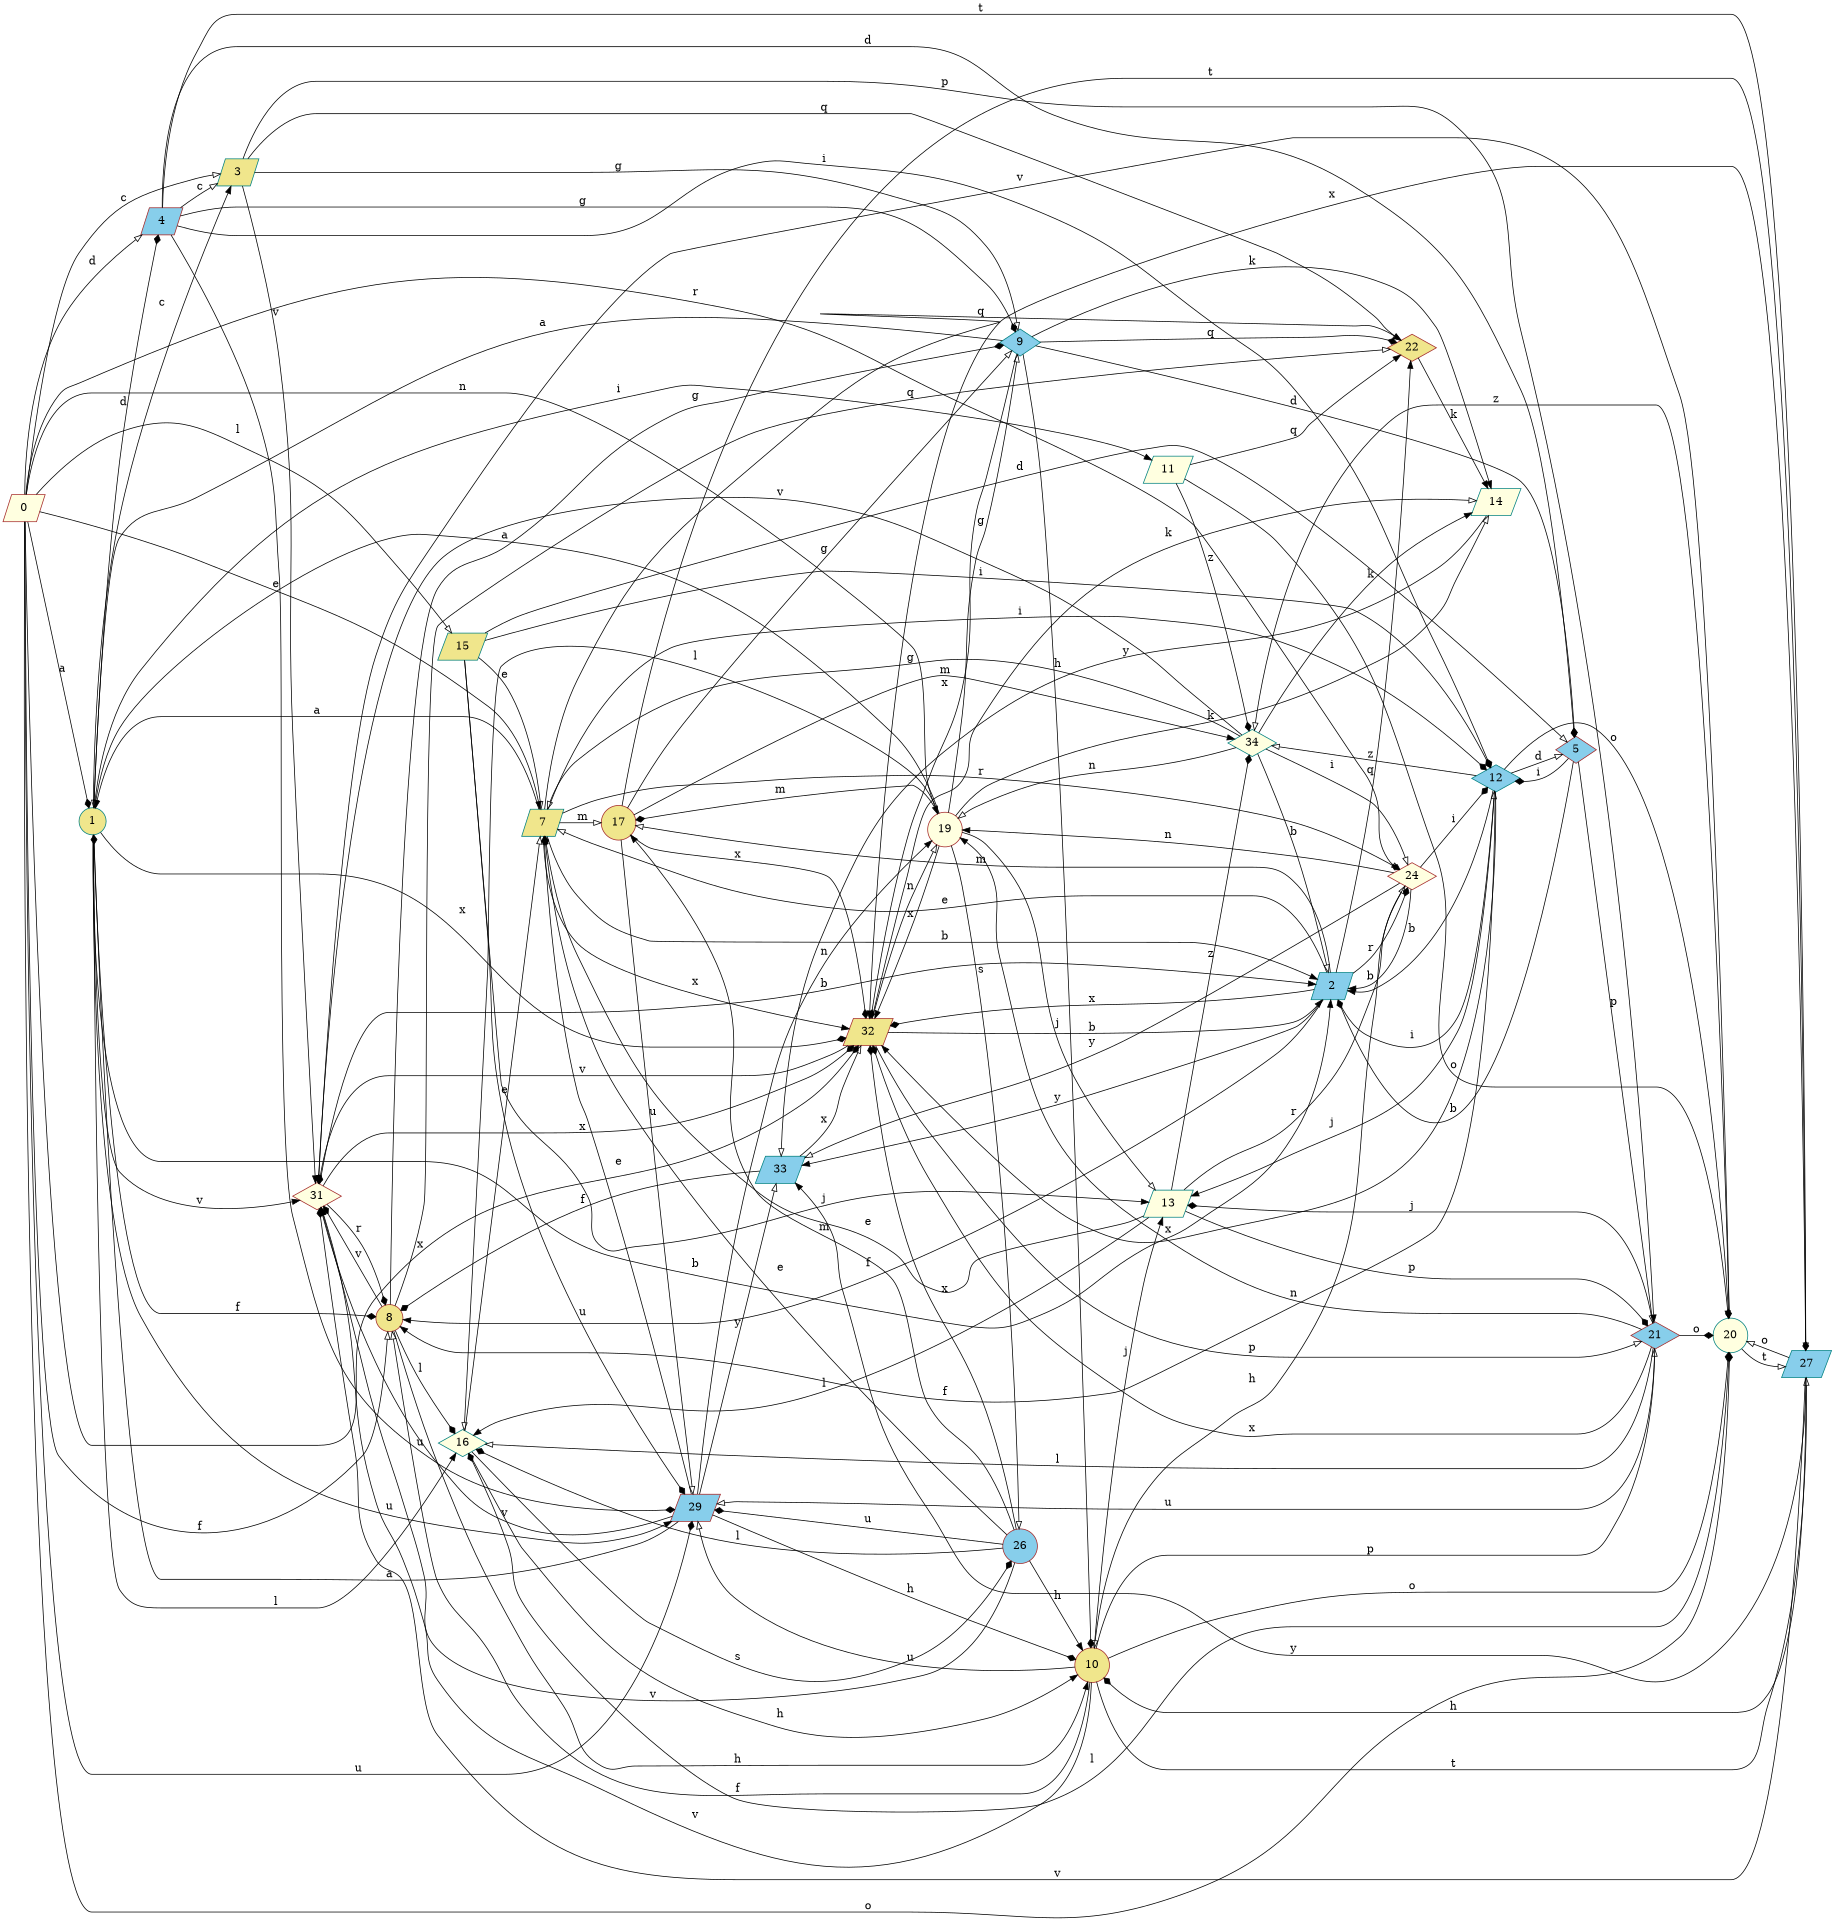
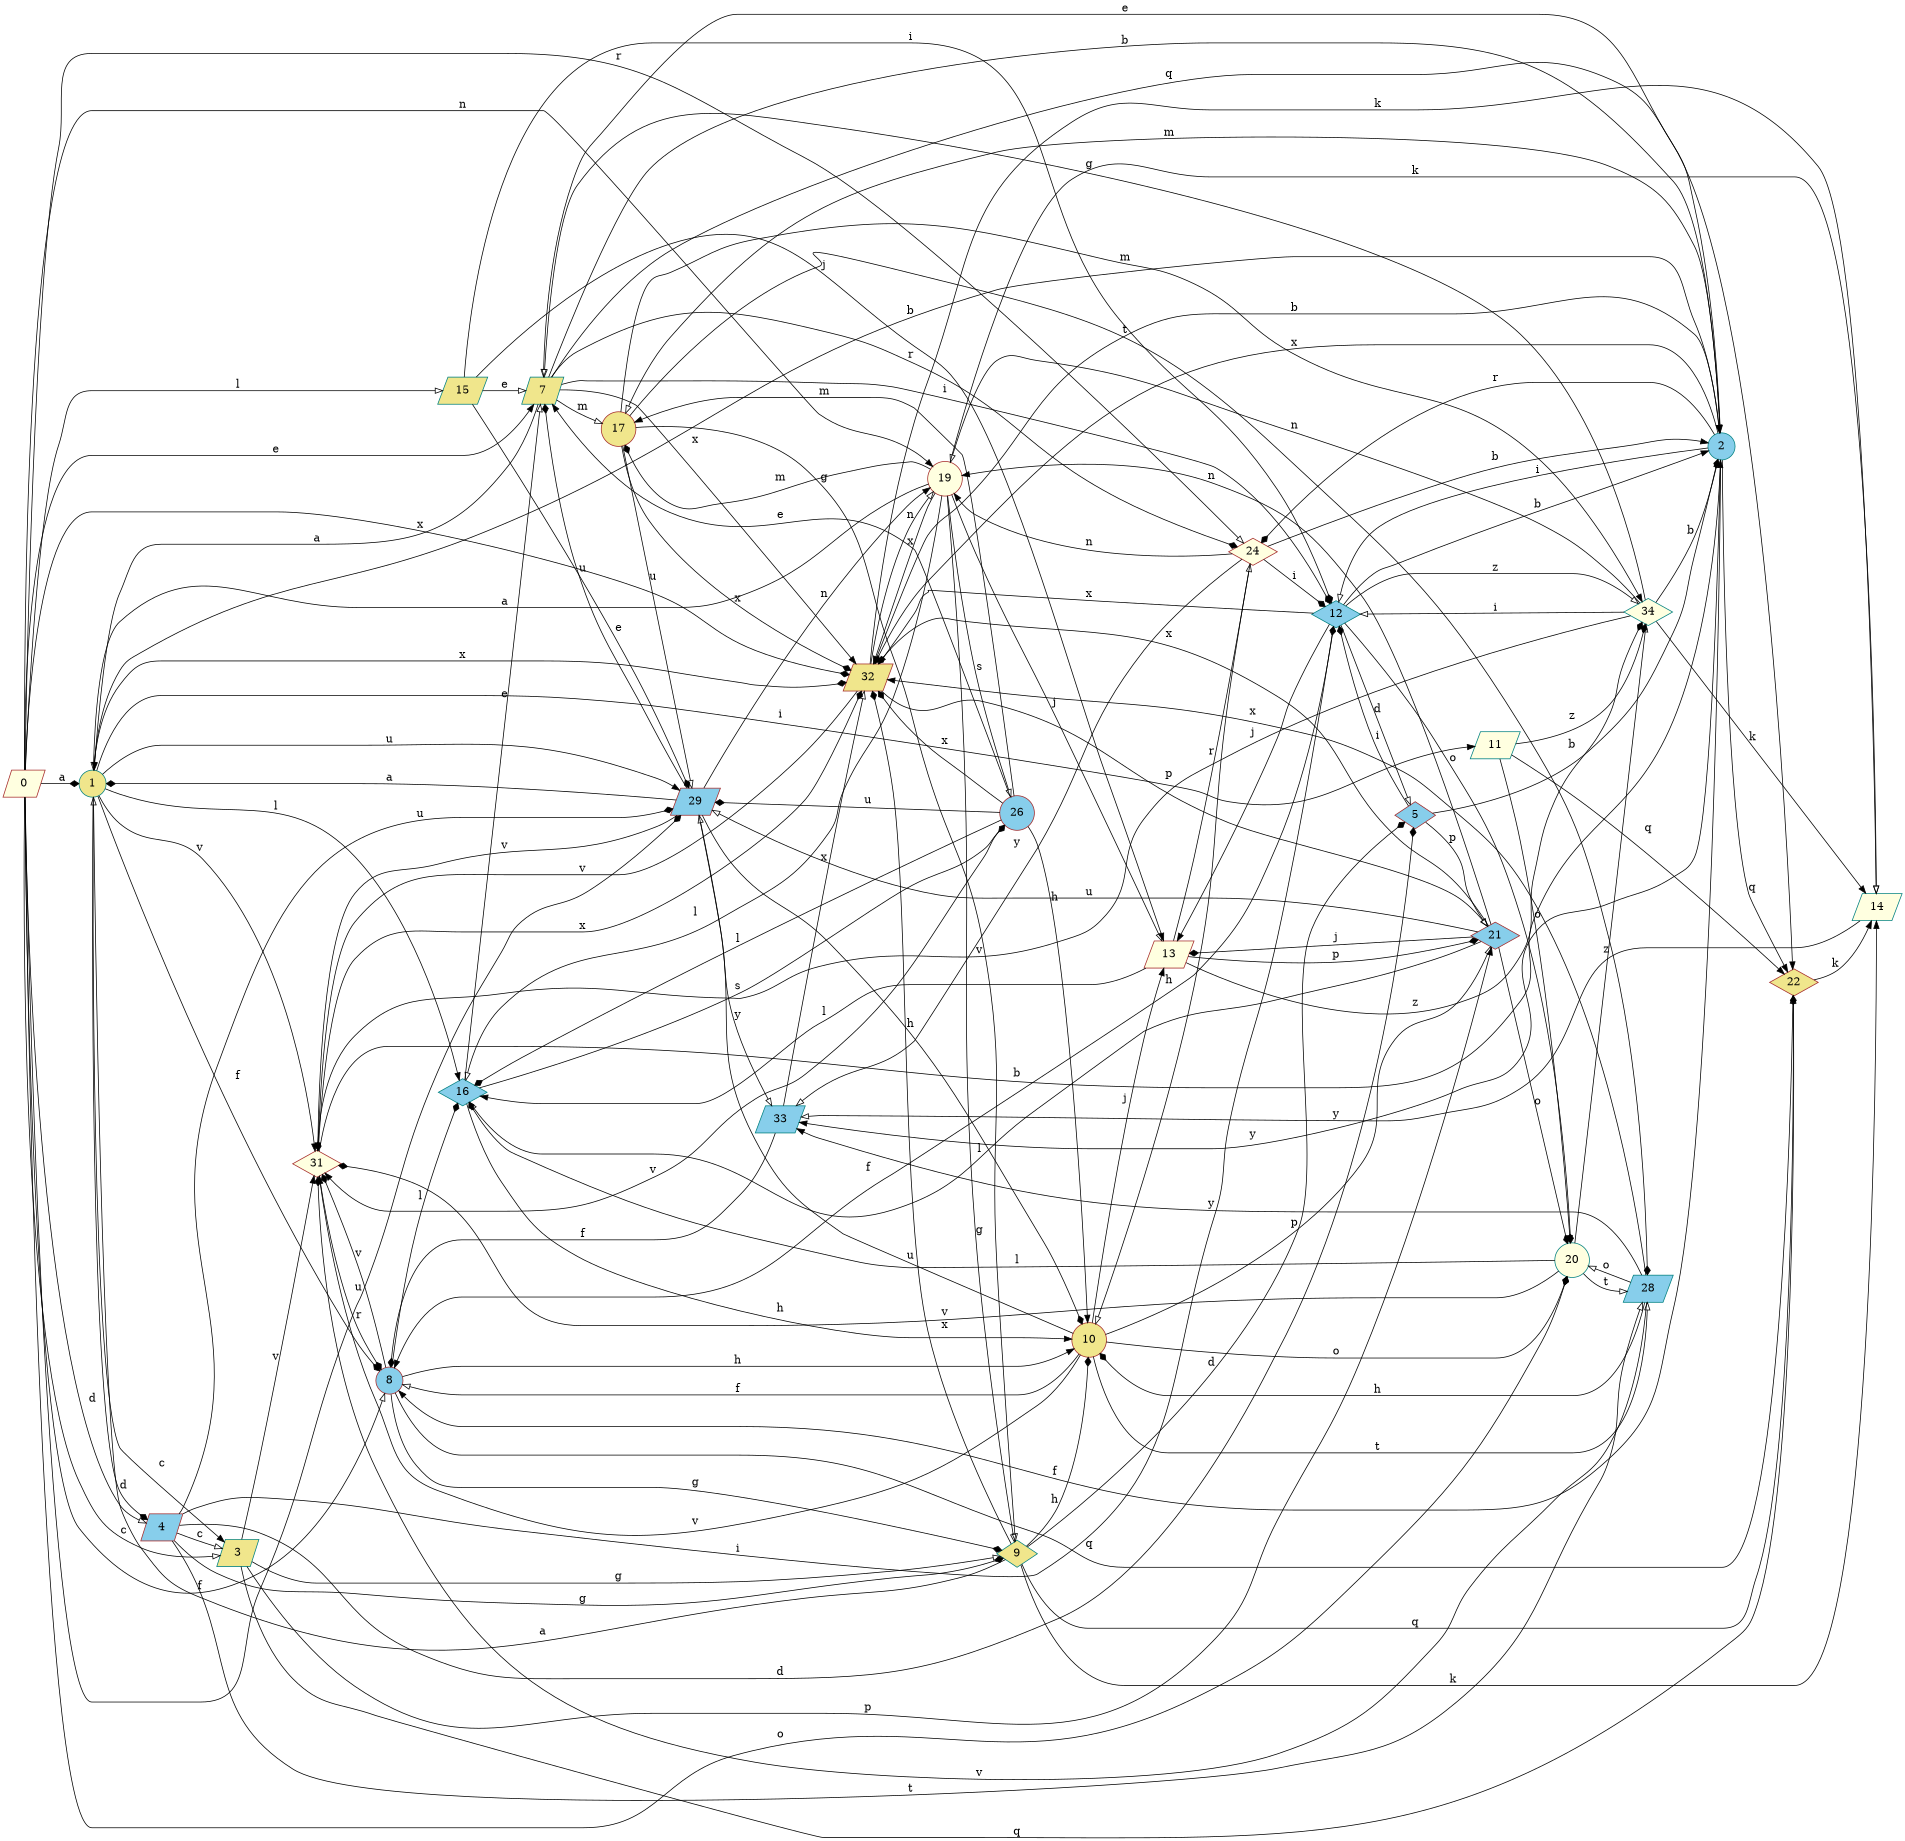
node "9": fillcolor skyblue -> khaki
edge "15" -> "5": removed, label "d"
edge "34" -> "24": now "34" -> "12"
node "2": shape parallelogram -> circle
node "13": color teal -> brown
edge "13" -> "7": removed, label "e"
node "8": fillcolor khaki -> skyblue
node "27": label "27" -> "28"
node "16": fillcolor lightyellow -> skyblue
